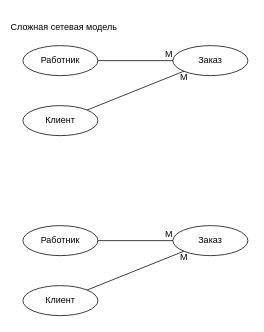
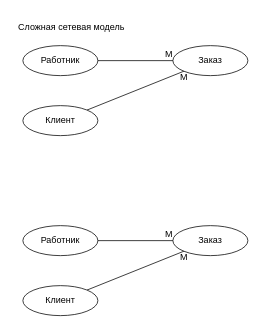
node "Сложная сетевая модель": moved (64, 27) -> (72, 27)
